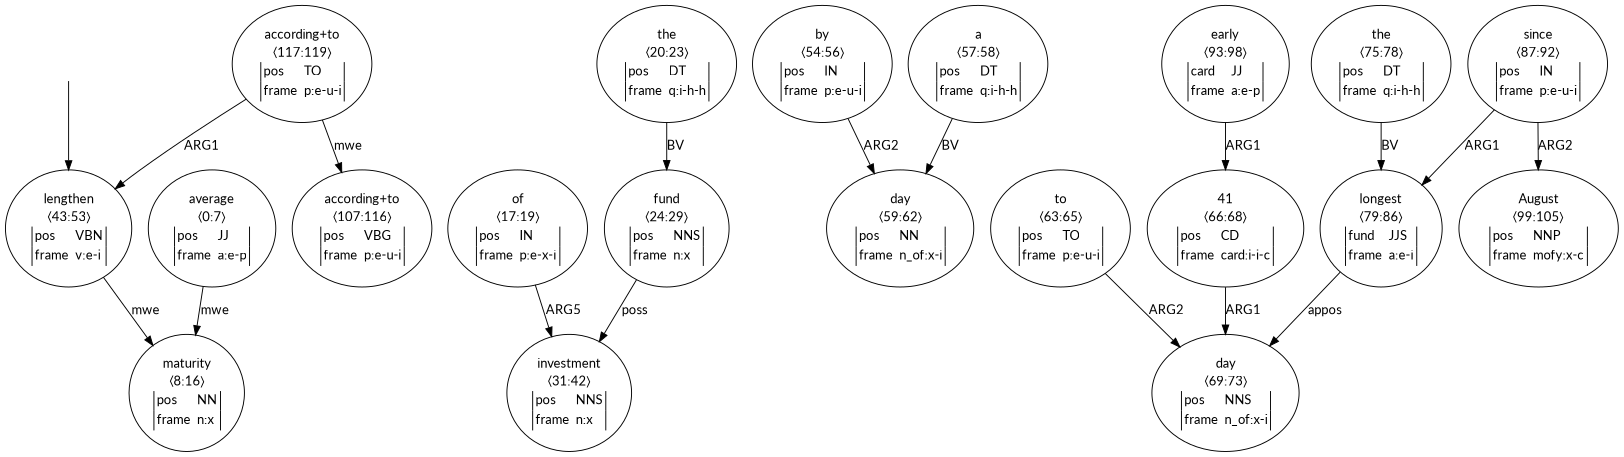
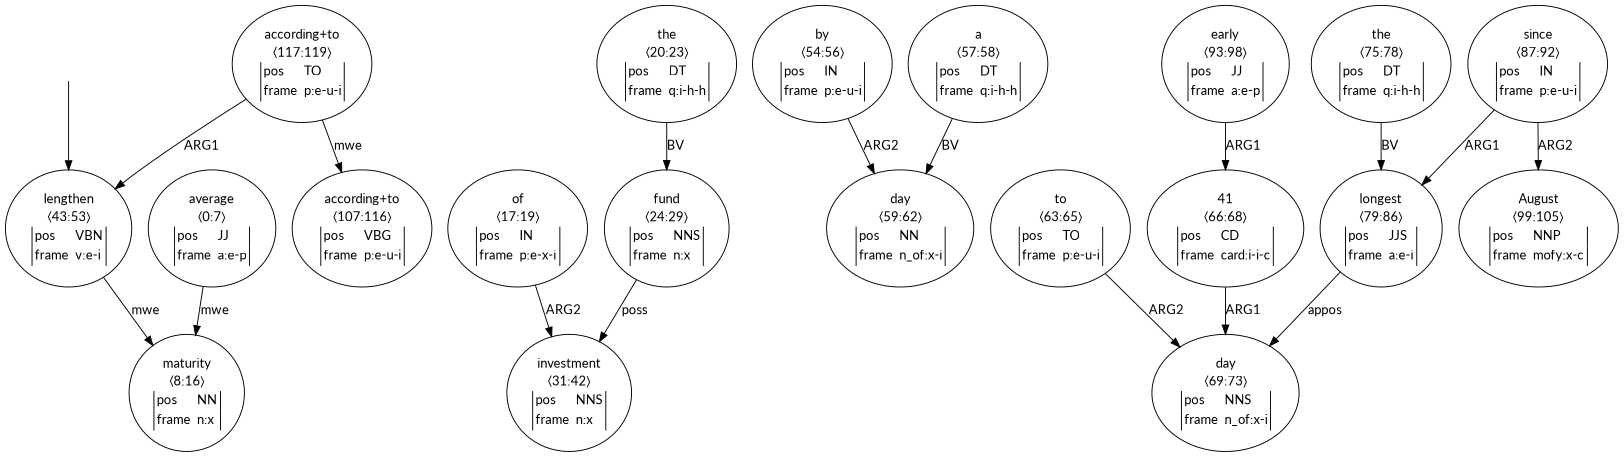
node "early": text "card" -> "pos"
node "longest": text "fund" -> "pos"
edge "of" -> "investment": label "ARG5" -> "ARG2"
